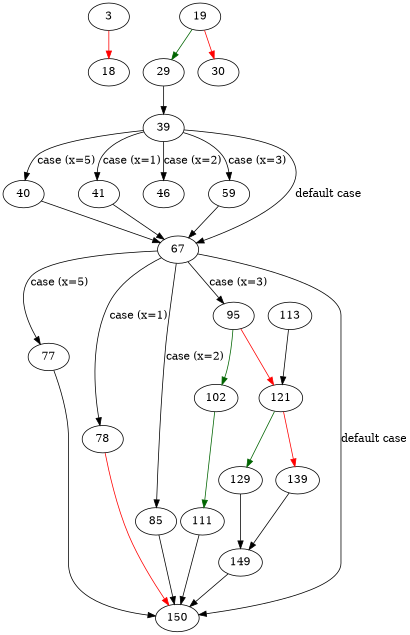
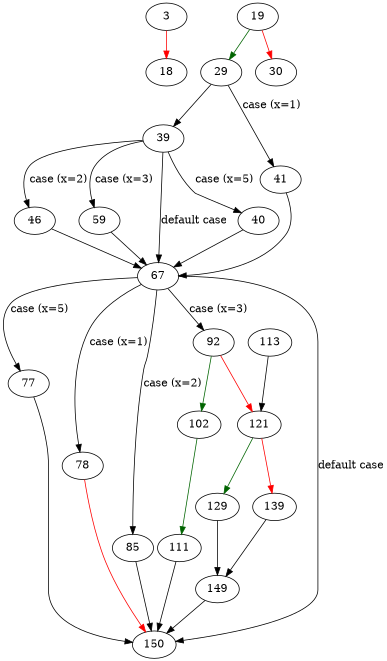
edge "39" -> "41": now "29" -> "41"
edge "46" -> "67": added
node "95": label "95" -> "92"
